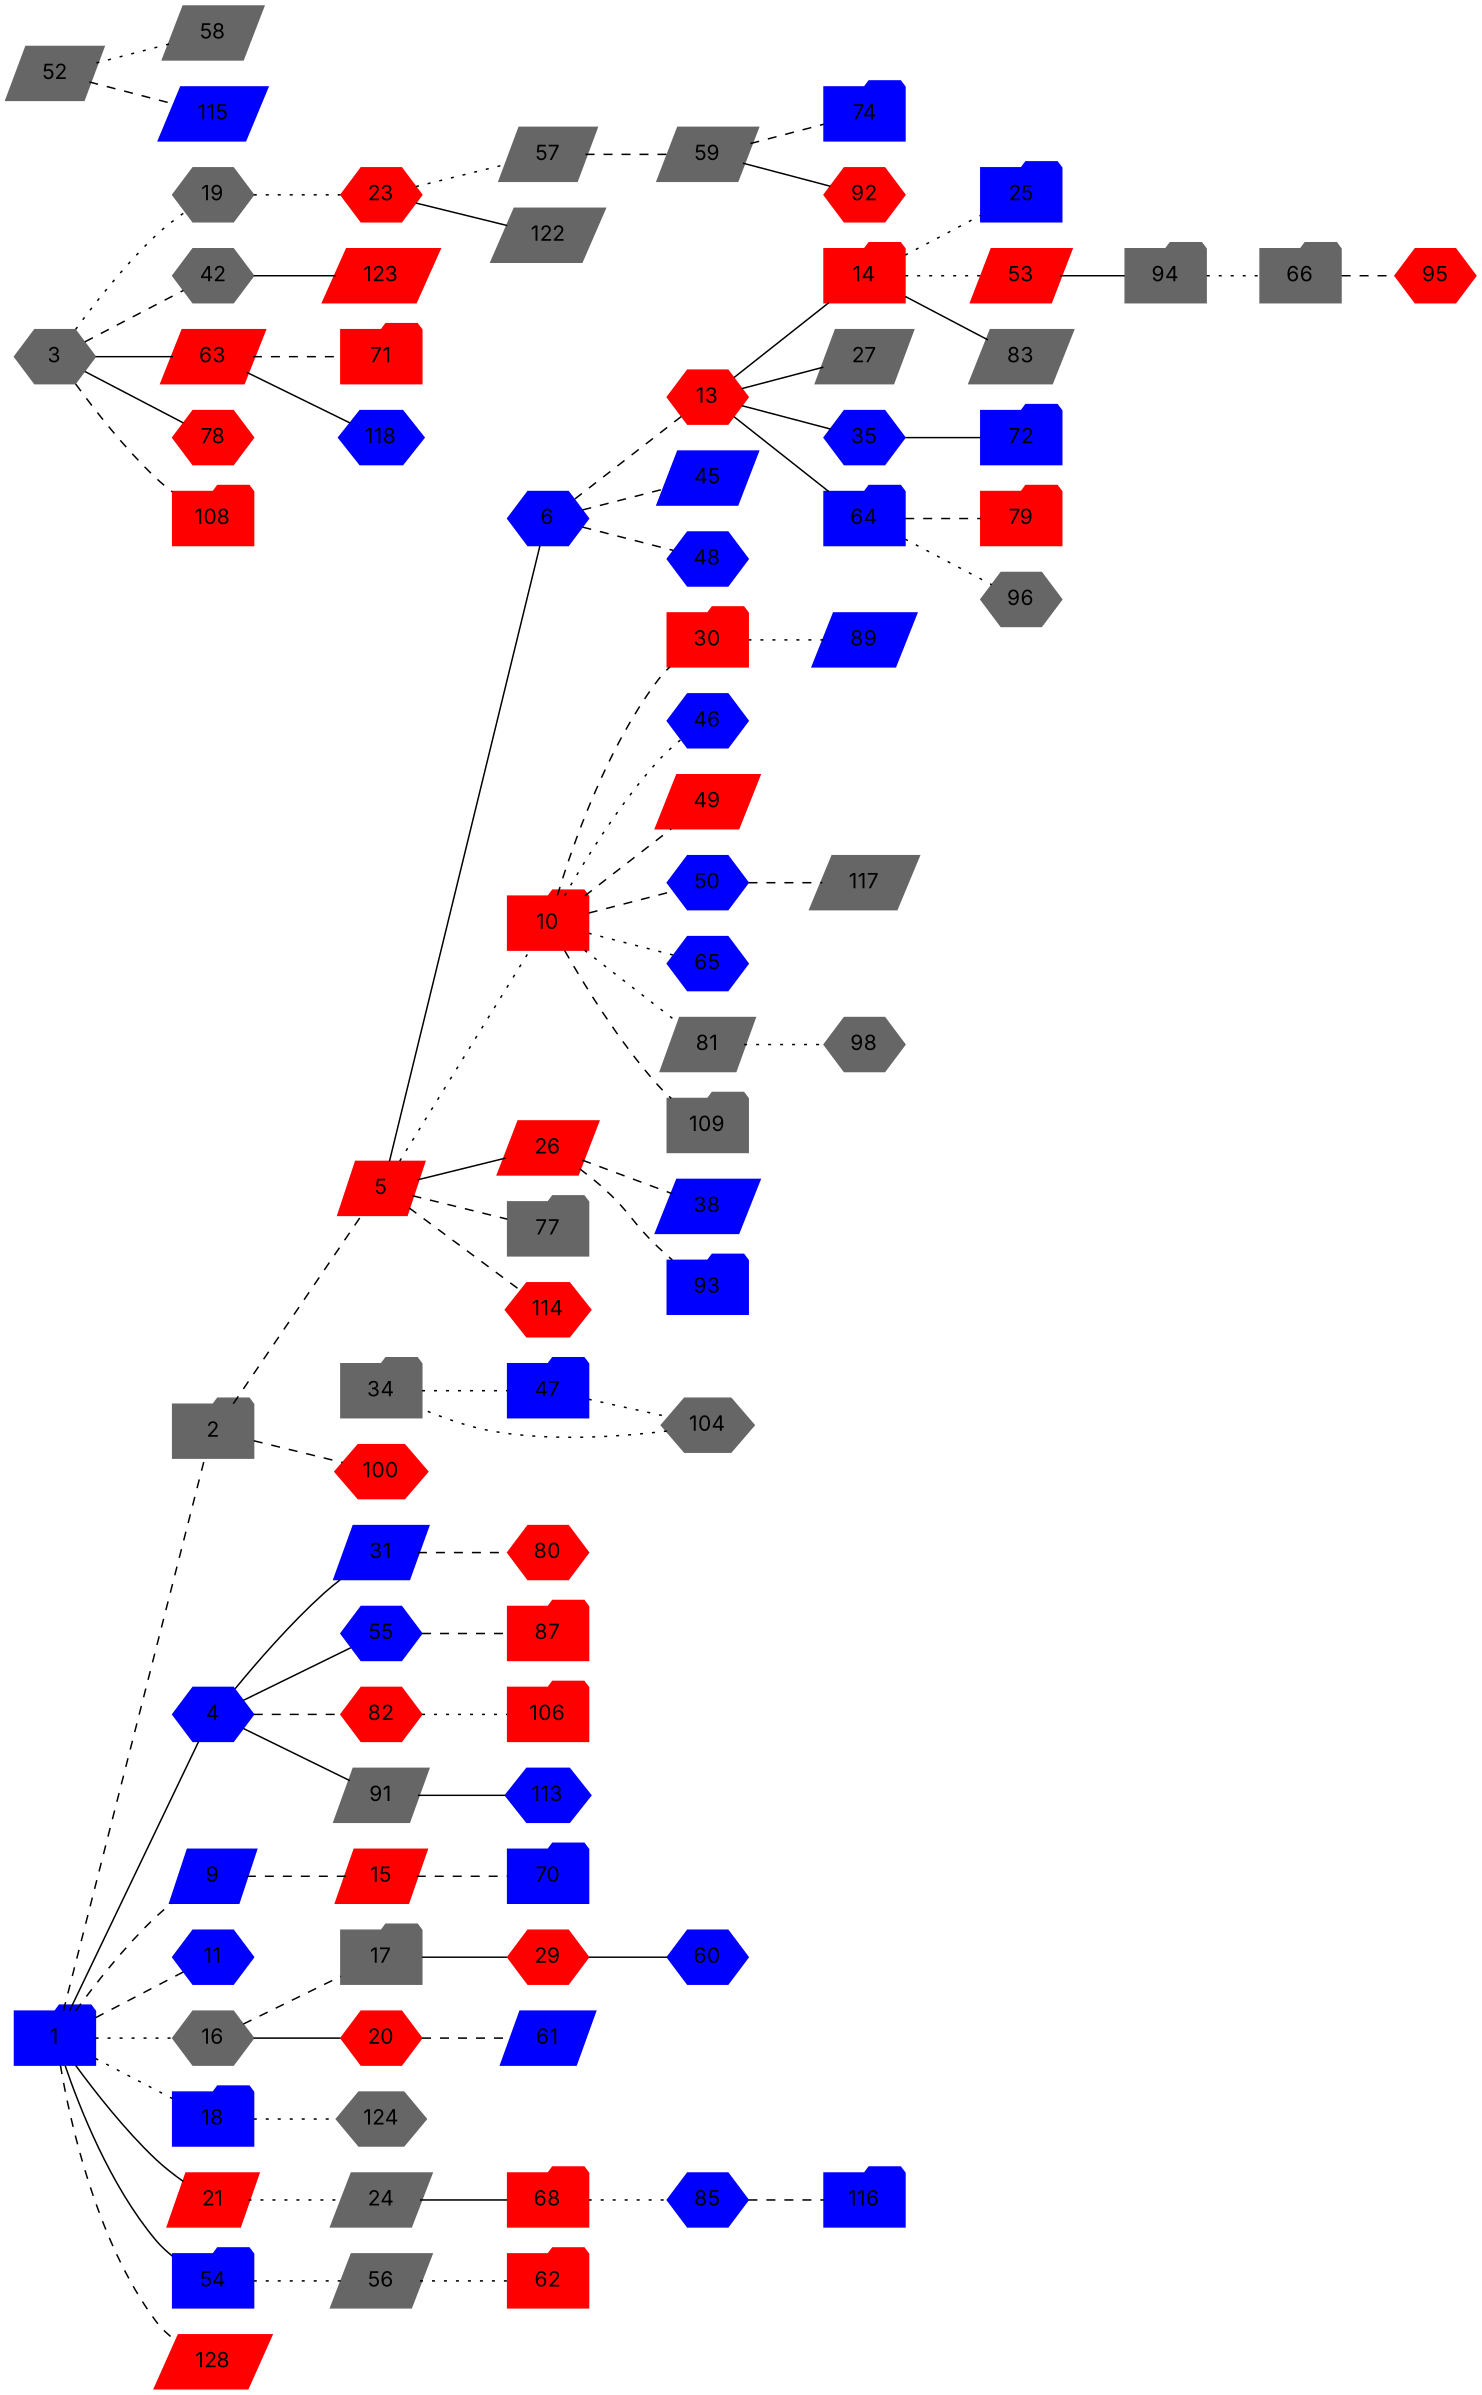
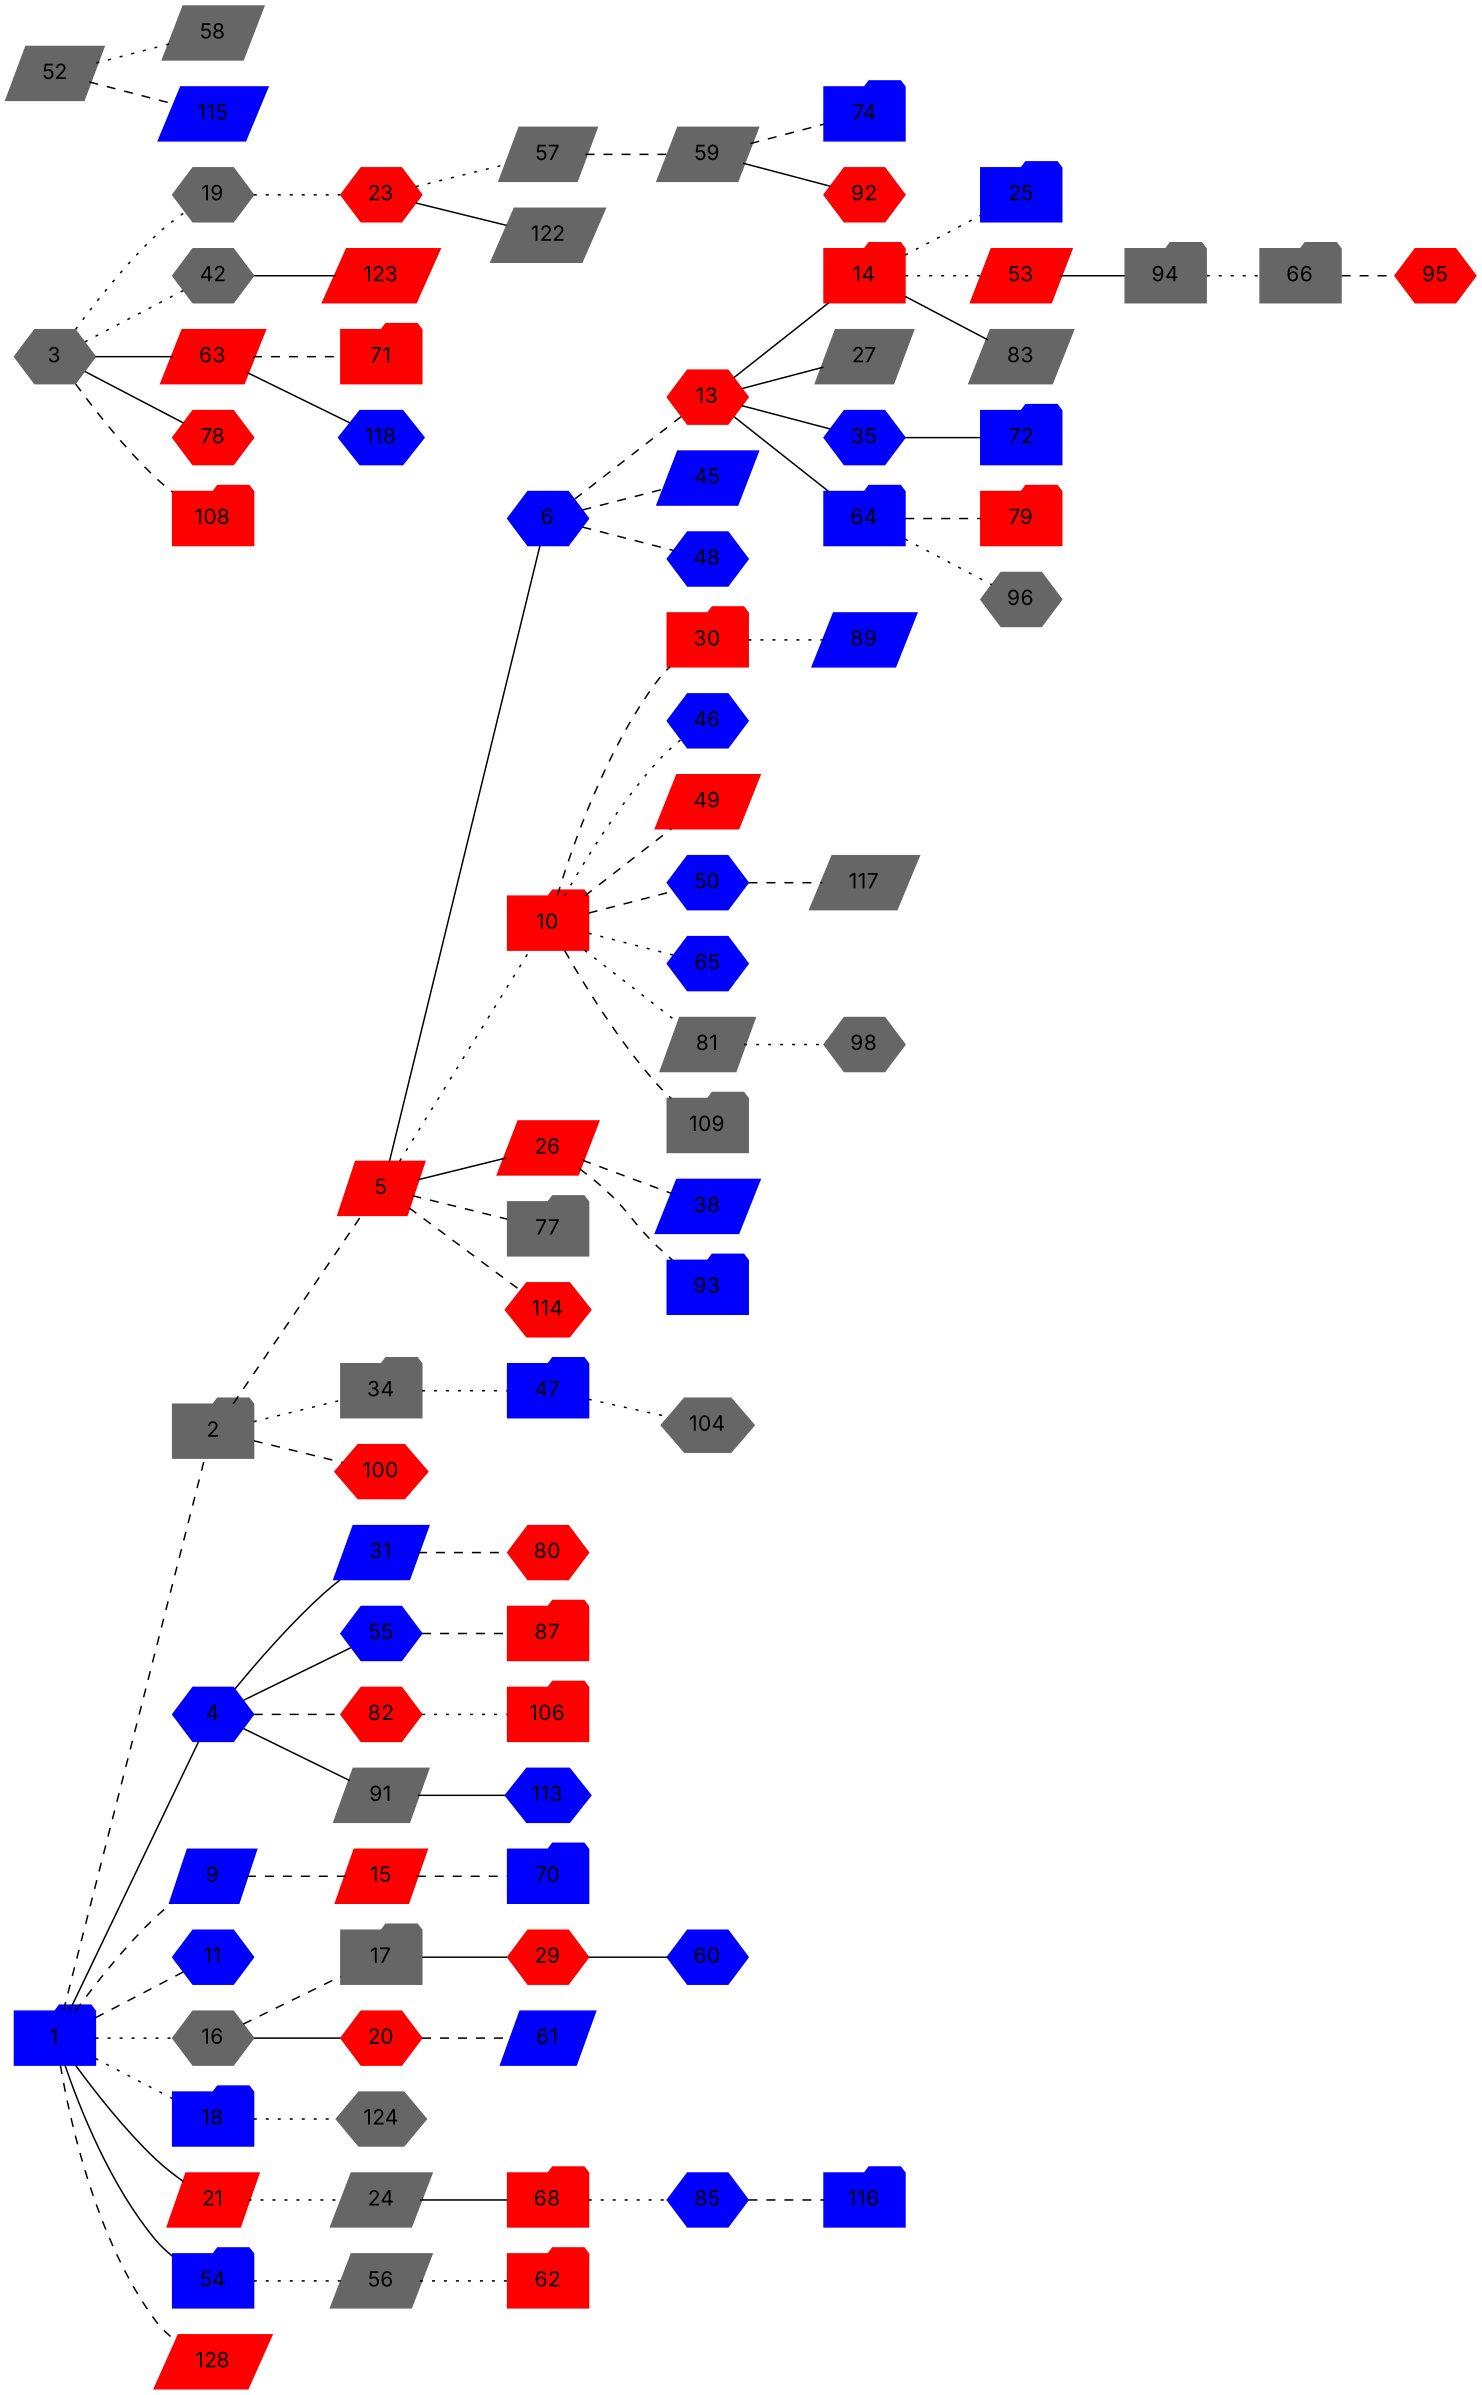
edge "42" -- "3": style dashed -> dotted
edge "34" -- "104": now "34" -- "2"
